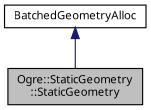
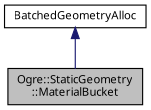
node "Ogre::StaticGeometry ::StaticGeometry": label "Ogre::StaticGeometry ::StaticGeometry" -> "Ogre::StaticGeometry ::MaterialBucket"
